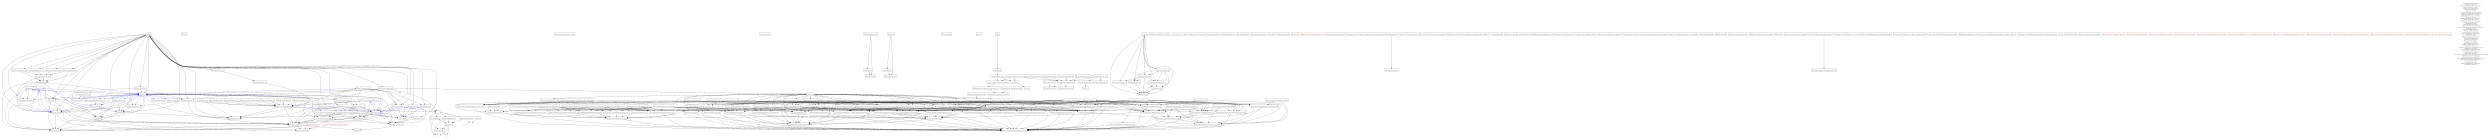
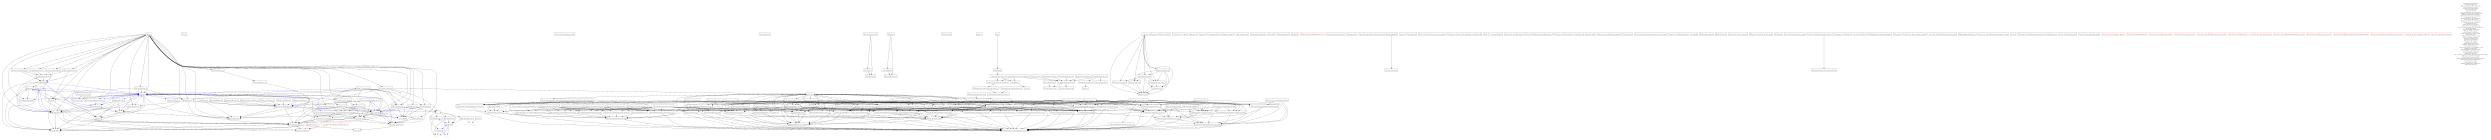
node "RMLoadingTileView": removed
